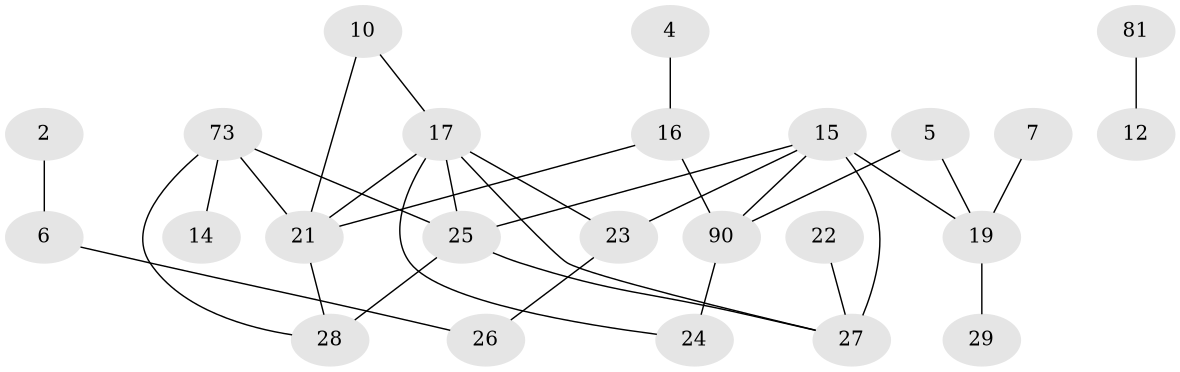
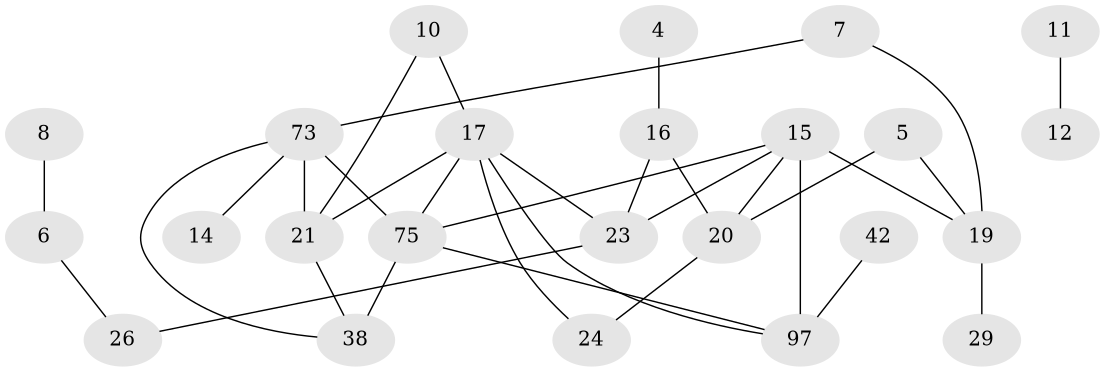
node "81": label "81" -> "11"
edge "7" -- "73": added
node "2": label "2" -> "8"
edge "16" -- "21": now "16" -- "23"
node "25": label "25" -> "75"
node "90": label "90" -> "20"
node "22": label "22" -> "42"
node "28": label "28" -> "38"
node "27": label "27" -> "97"
